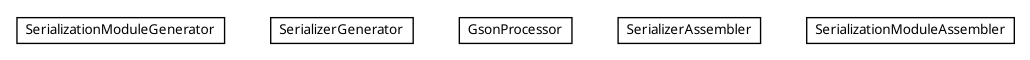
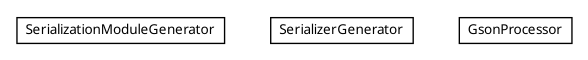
node "SerializerAssembler": removed
node "SerializationModuleAssembler": removed
